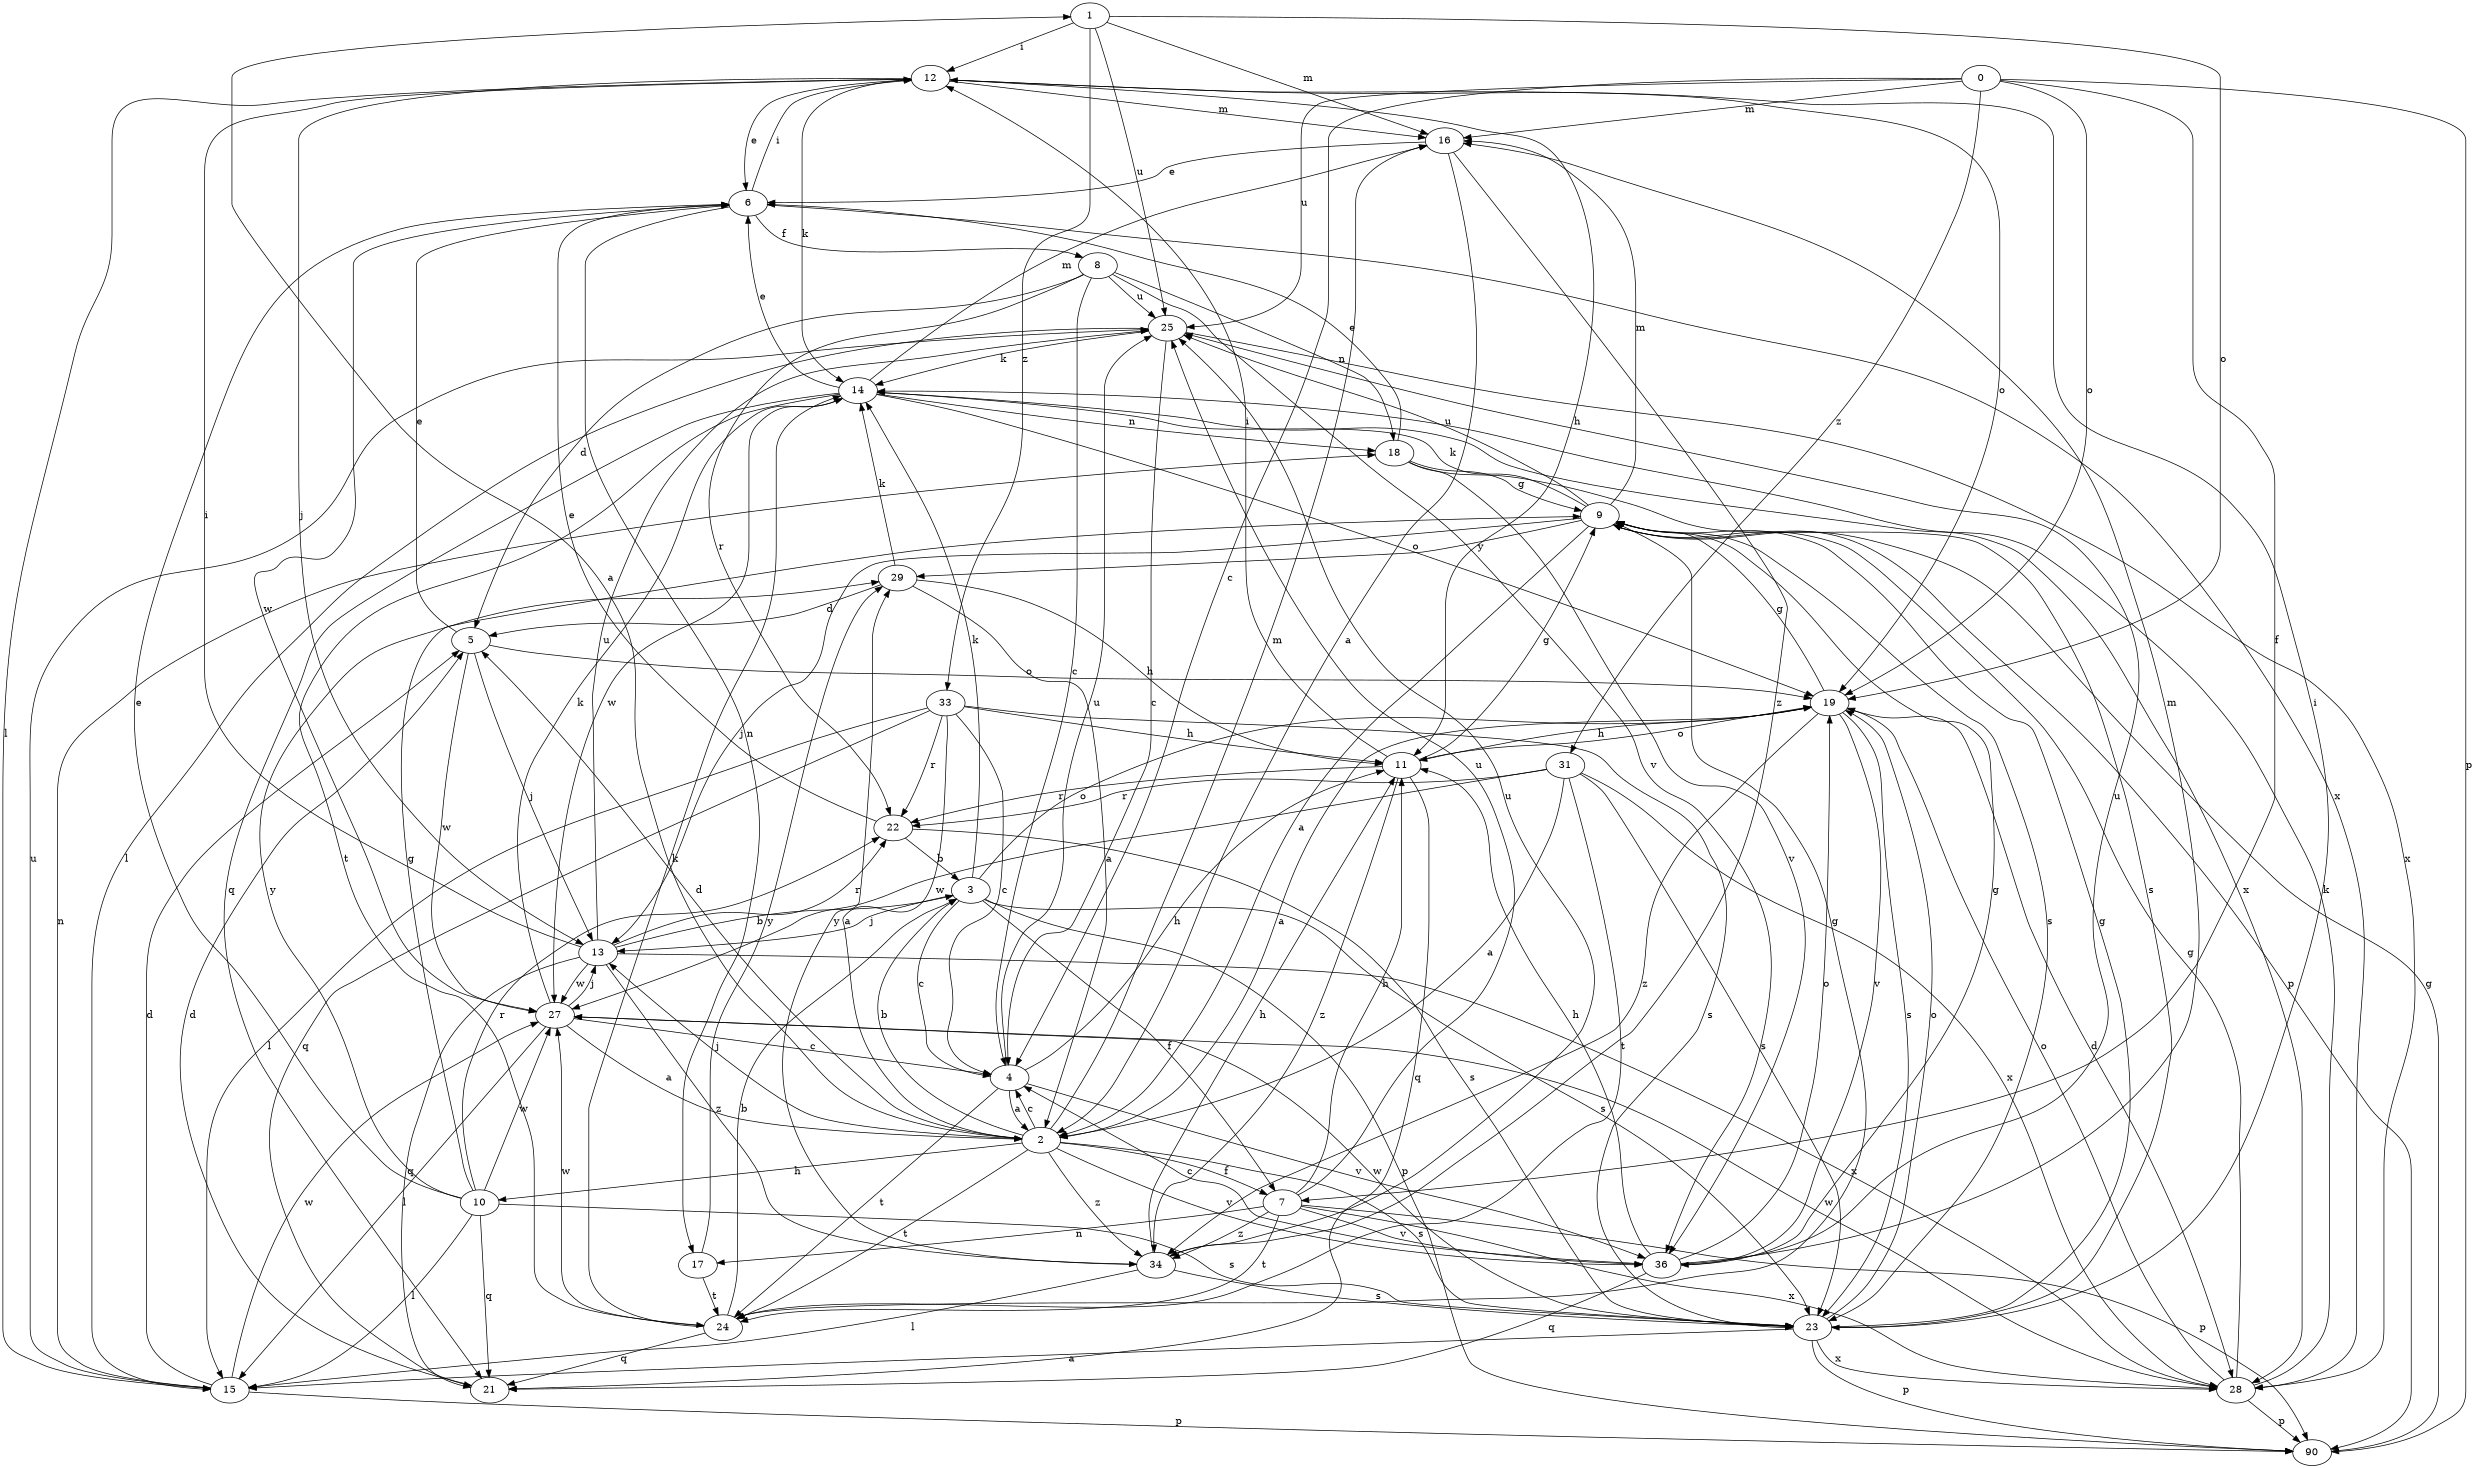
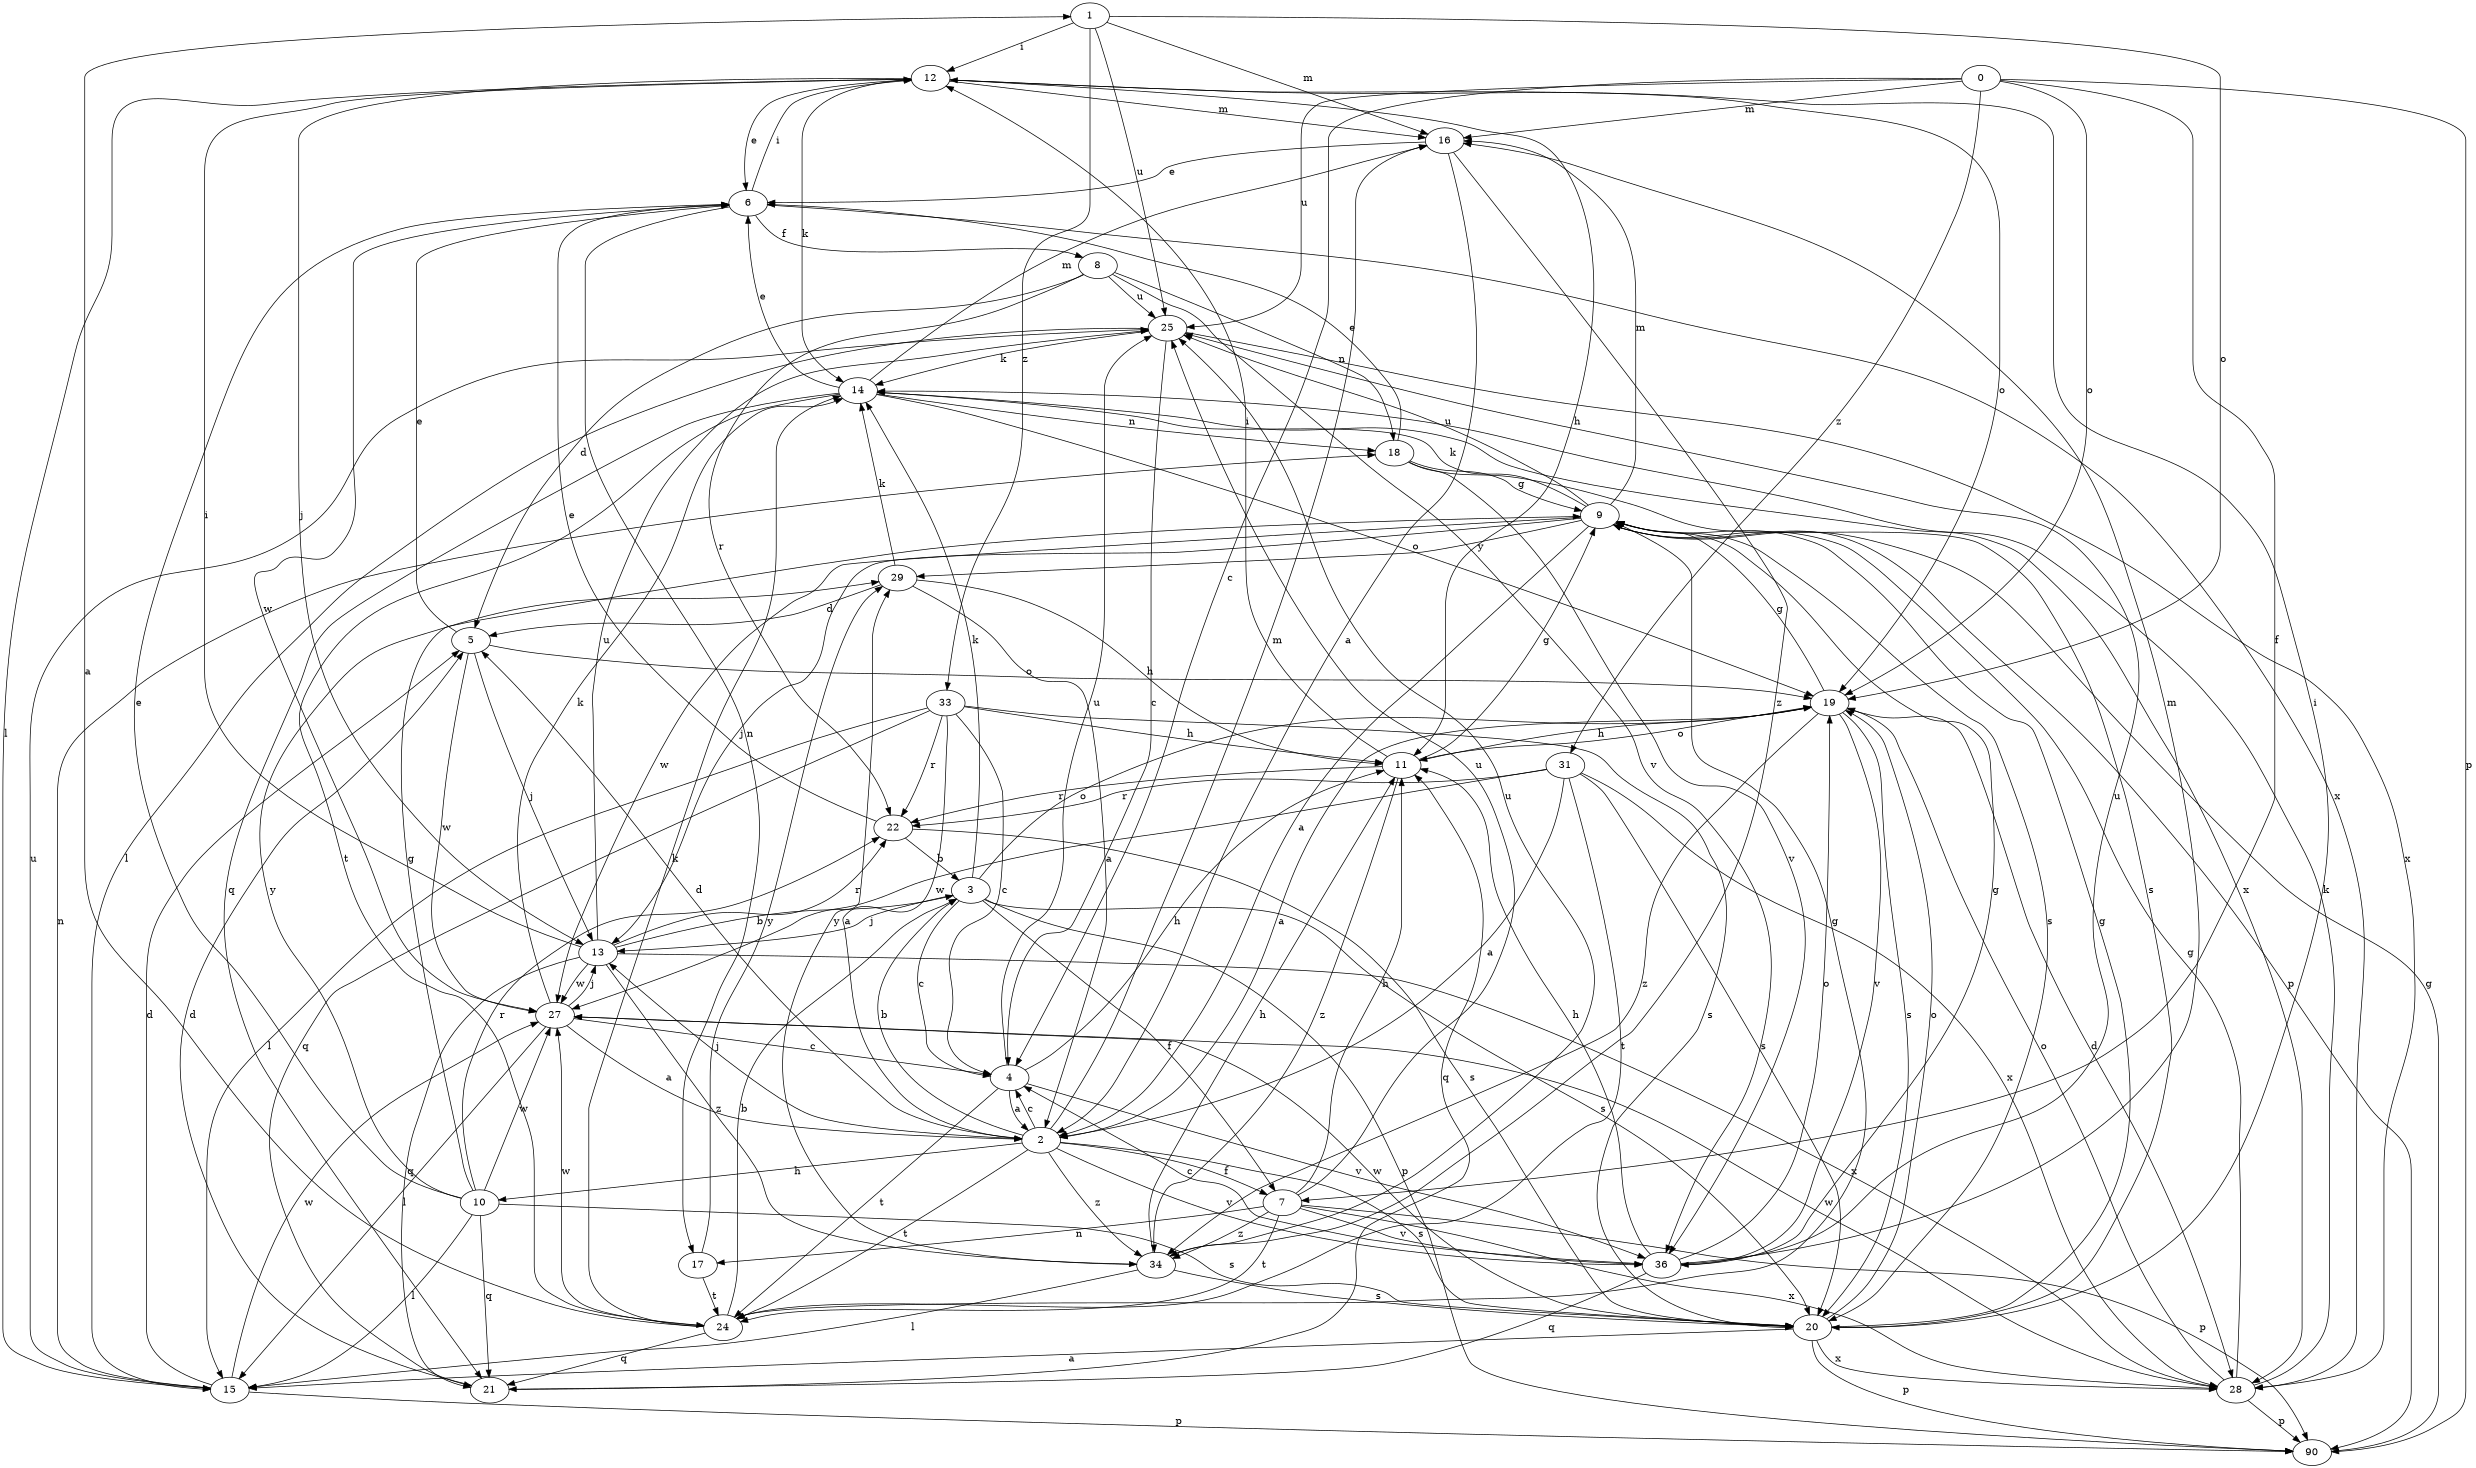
edge "2" -> "1": now "24" -> "1"
edge "14" -> "27": now "9" -> "27"
edge "8" -> "4": removed, label "c"
node "23": label "23" -> "20"
edge "11" -> "21": reversed
